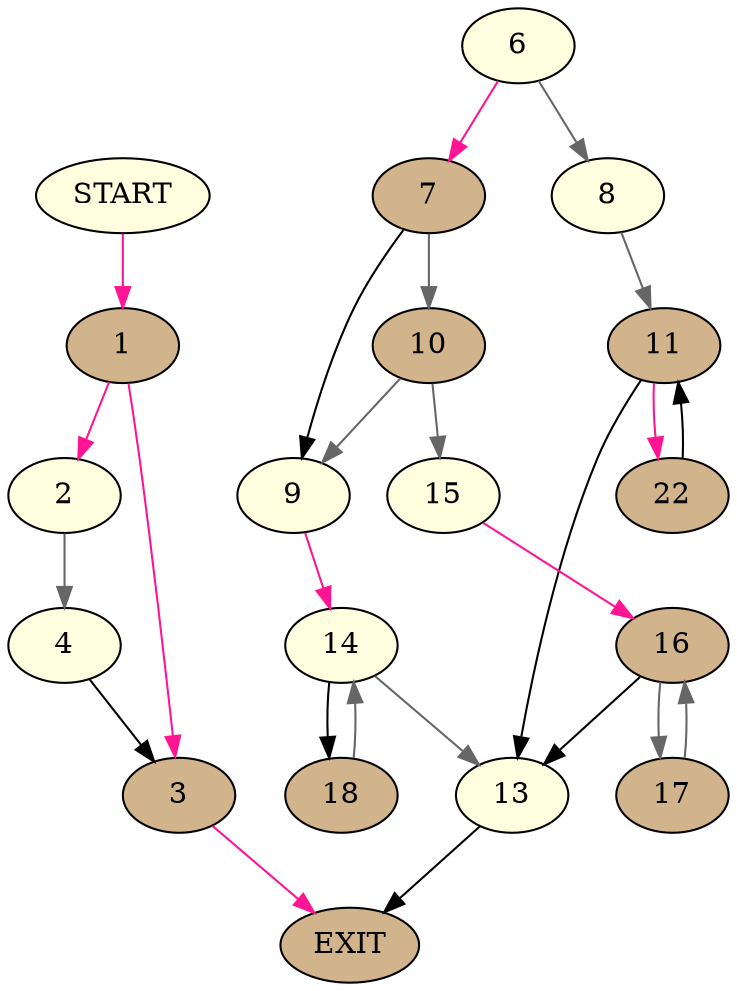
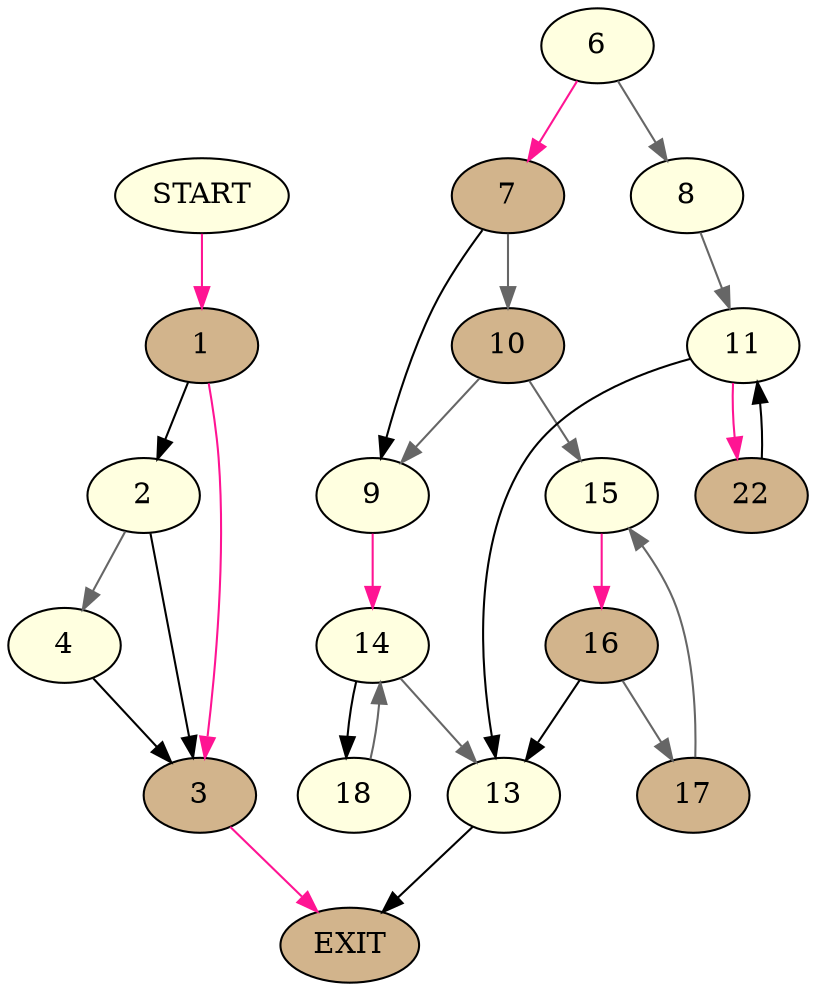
node "11": fillcolor tan -> lightyellow
edge "1" -> "2": color deeppink -> black
edge "2" -> "3": added
edge "17" -> "16": now "17" -> "15"
node "18": fillcolor tan -> lightyellow
